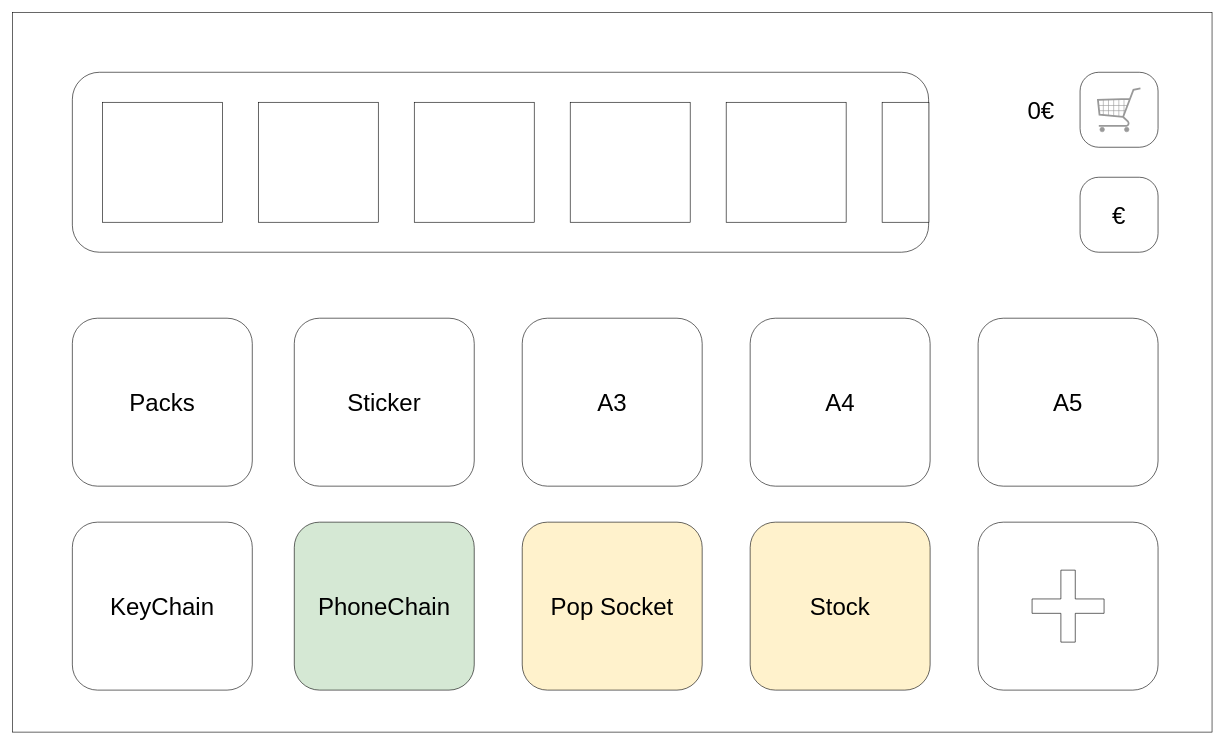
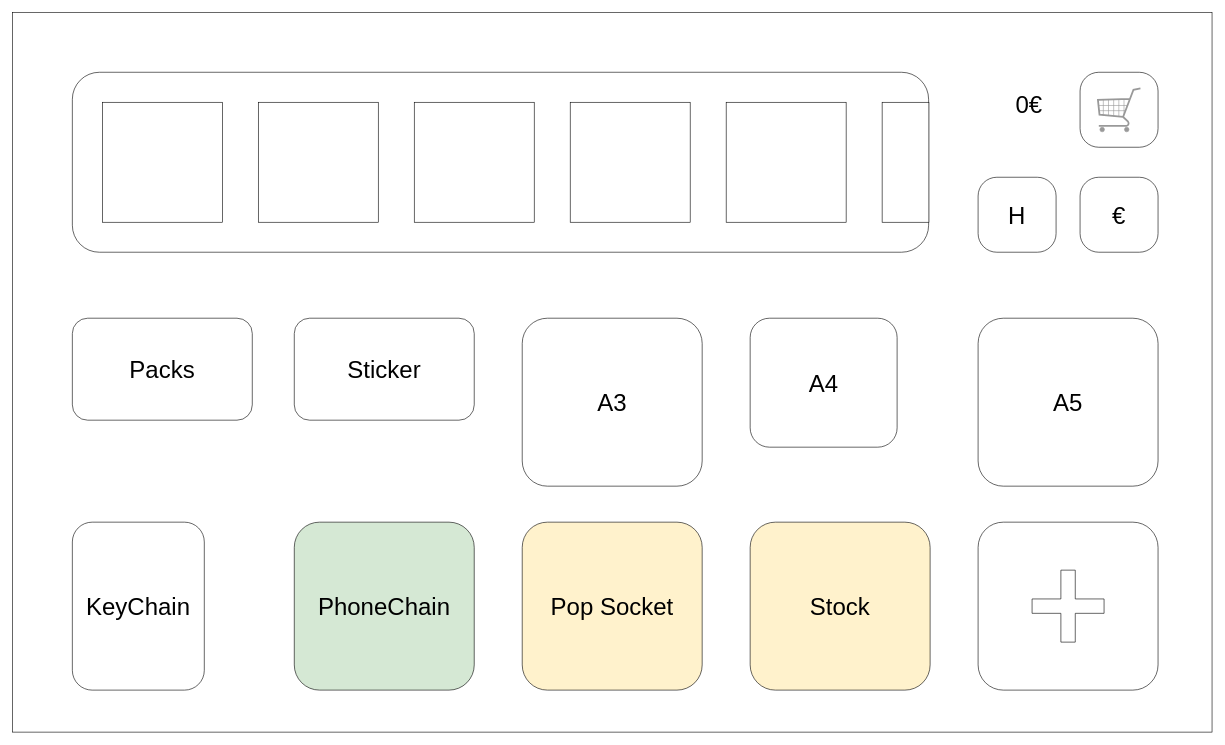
node "0€": moved (1041, 110) -> (1029, 104)
node "H": added
node "Packs": size 180x168 -> 180x102
node "Sticker": size 180x168 -> 180x102
node "A4": size 180x168 -> 147x129
node "KeyChain": size 180x168 -> 132x168
